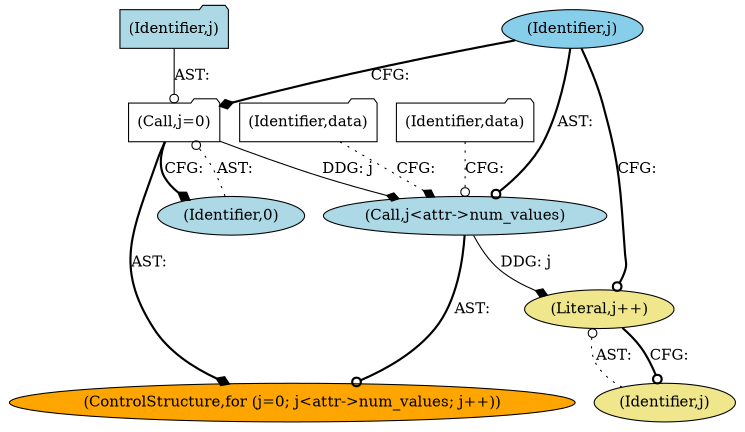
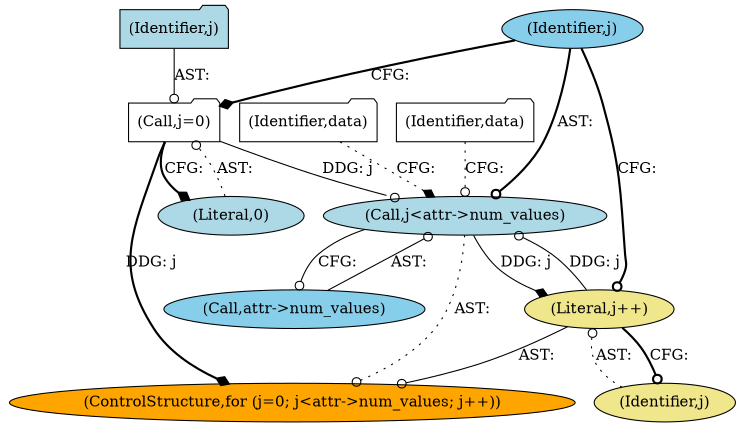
edge "(Call,j=0)" -> "(Call,j<attr->num_values)": arrowhead diamond -> odot
node "(Identifier,0)": label "(Identifier,0)" -> "(Literal,0)"
edge "(Literal,j++)" -> "(Call,j<attr->num_values)": added, label "DDG: j"
edge "(Call,j=0)" -> "(ControlStructure,for (j=0; j<attr->num_values; j++))": label "AST: " -> "DDG: j"
node "(Call,attr->num_values)": added
edge "(Call,j<attr->num_values)" -> "(ControlStructure,for (j=0; j<attr->num_values; j++))": style bold -> dotted
edge "(Literal,j++)" -> "(ControlStructure,for (j=0; j<attr->num_values; j++))": added, label "AST:"
